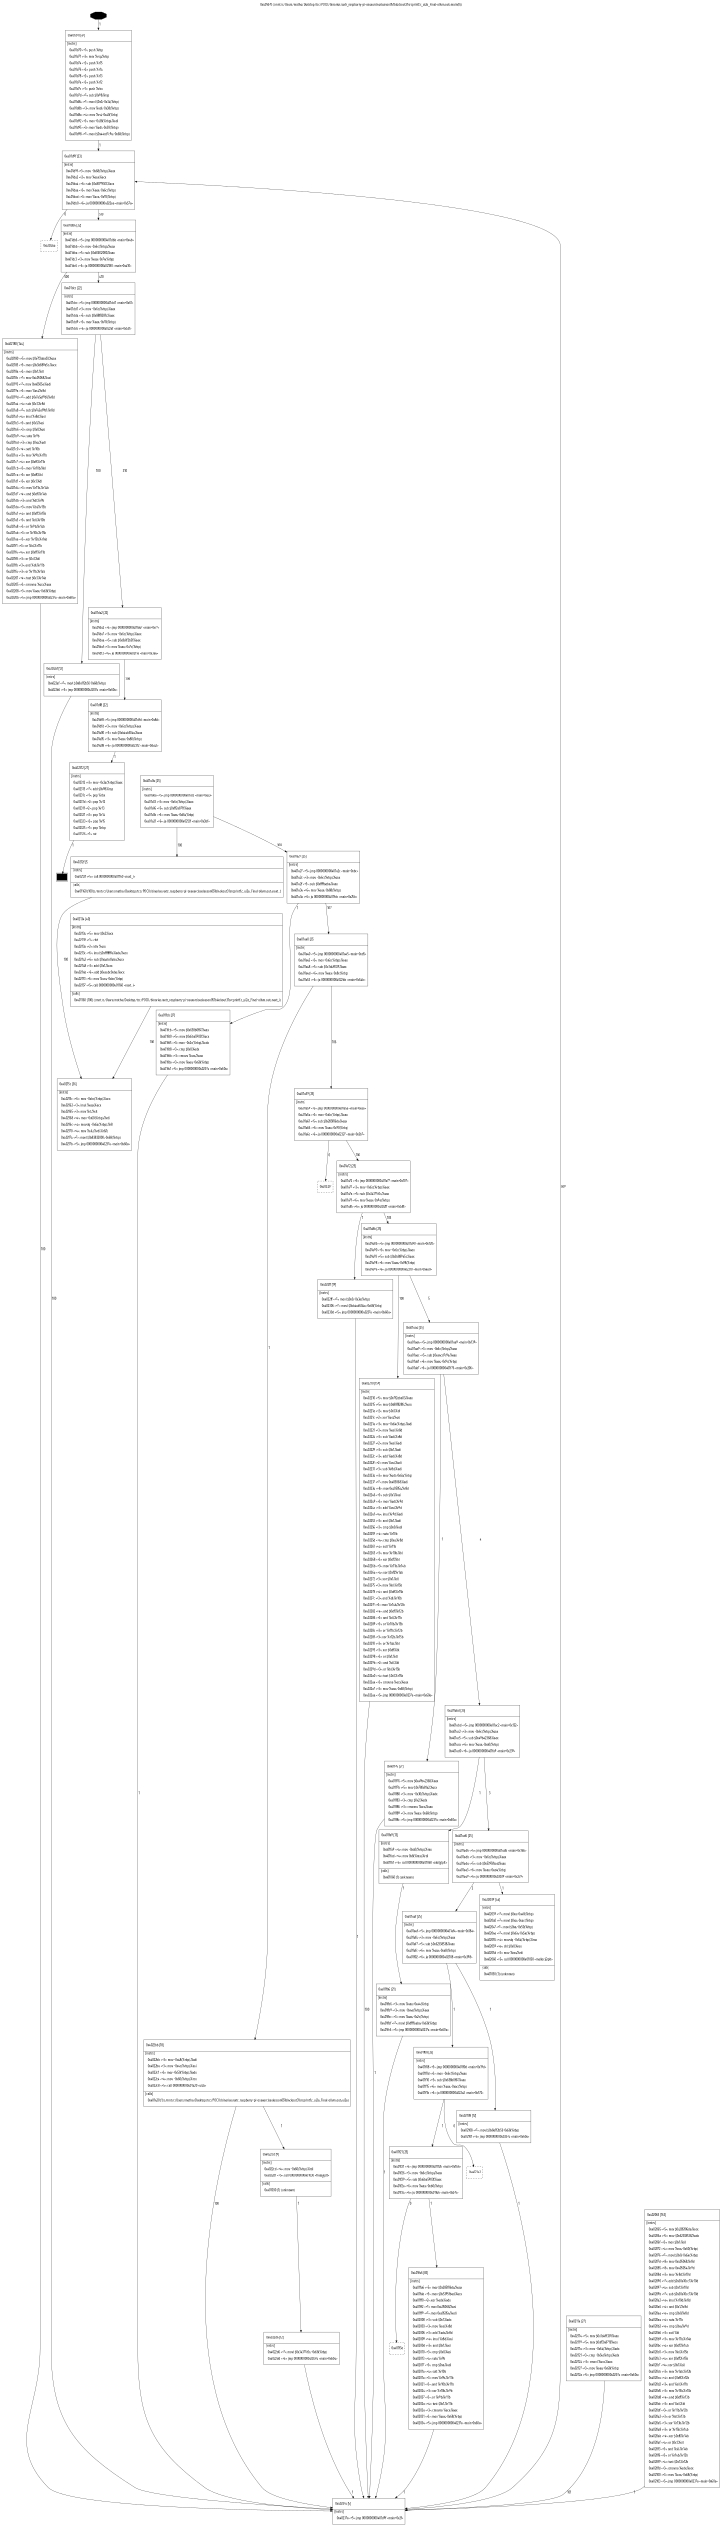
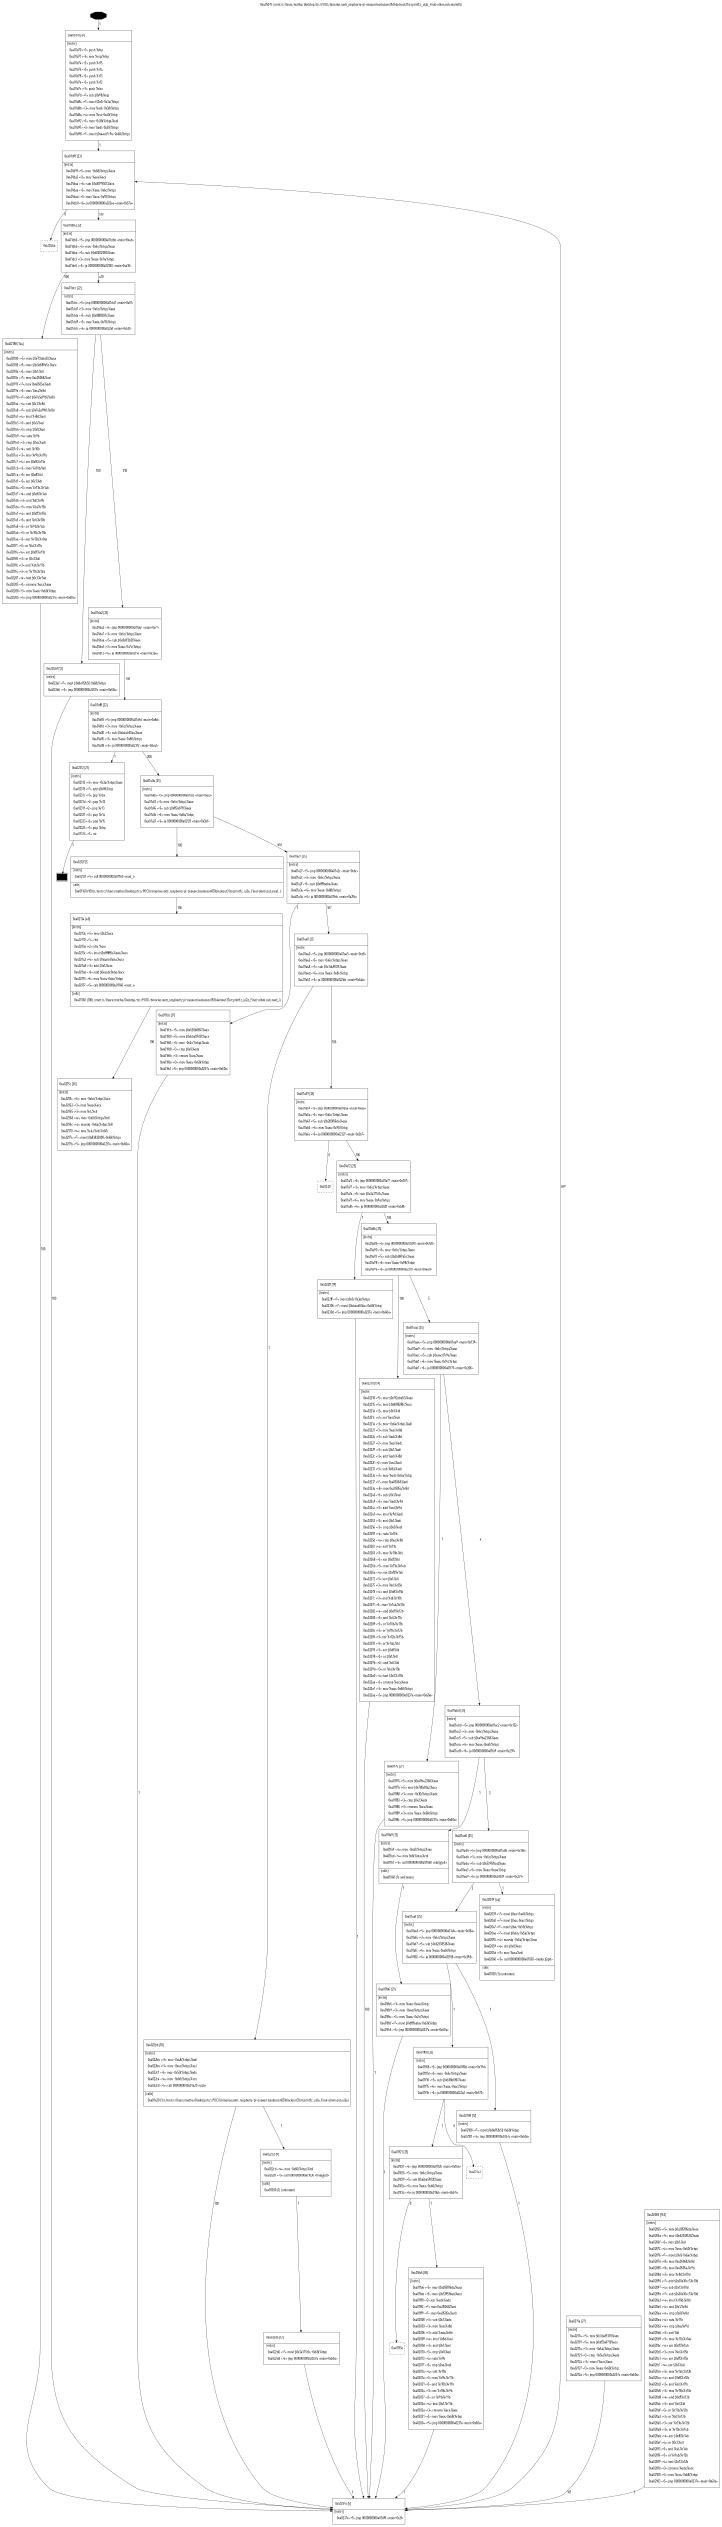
edge "0x401df8 [22]" -> "0x401e0e [25]": added, label "208"
edge "0x40212f [5]" -> "0x40215c [36]": now "0x40212f [5]" -> "0x402134 [40]"
